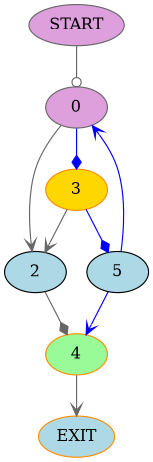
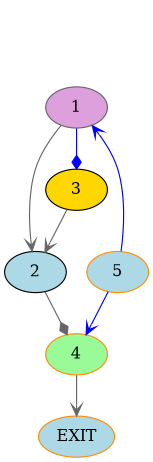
node "START": removed
node "0": label "0" -> "1"
node "3": color darkorange -> black
edge "3" -> "5": removed
node "5": color black -> darkorange
